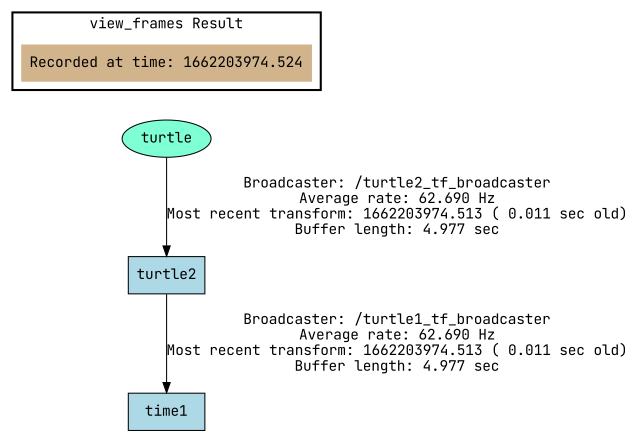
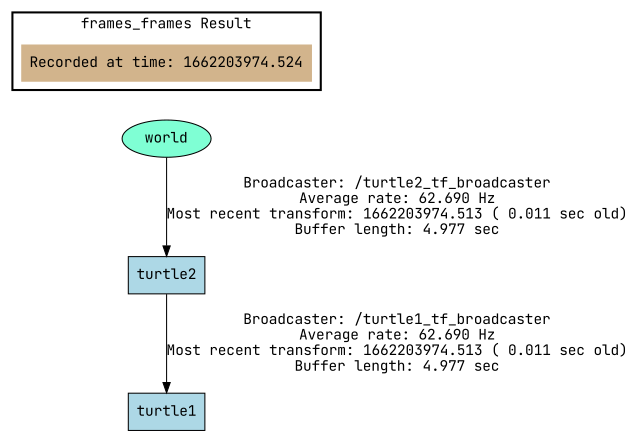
cluster "view_frames Result": label "view_frames Result" -> "frames_frames Result"
node "turtle": label "turtle" -> "world"
node "time1": label "time1" -> "turtle1"
